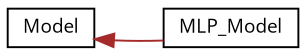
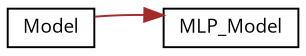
edge "MLP_Model" -> "Model": reversed
